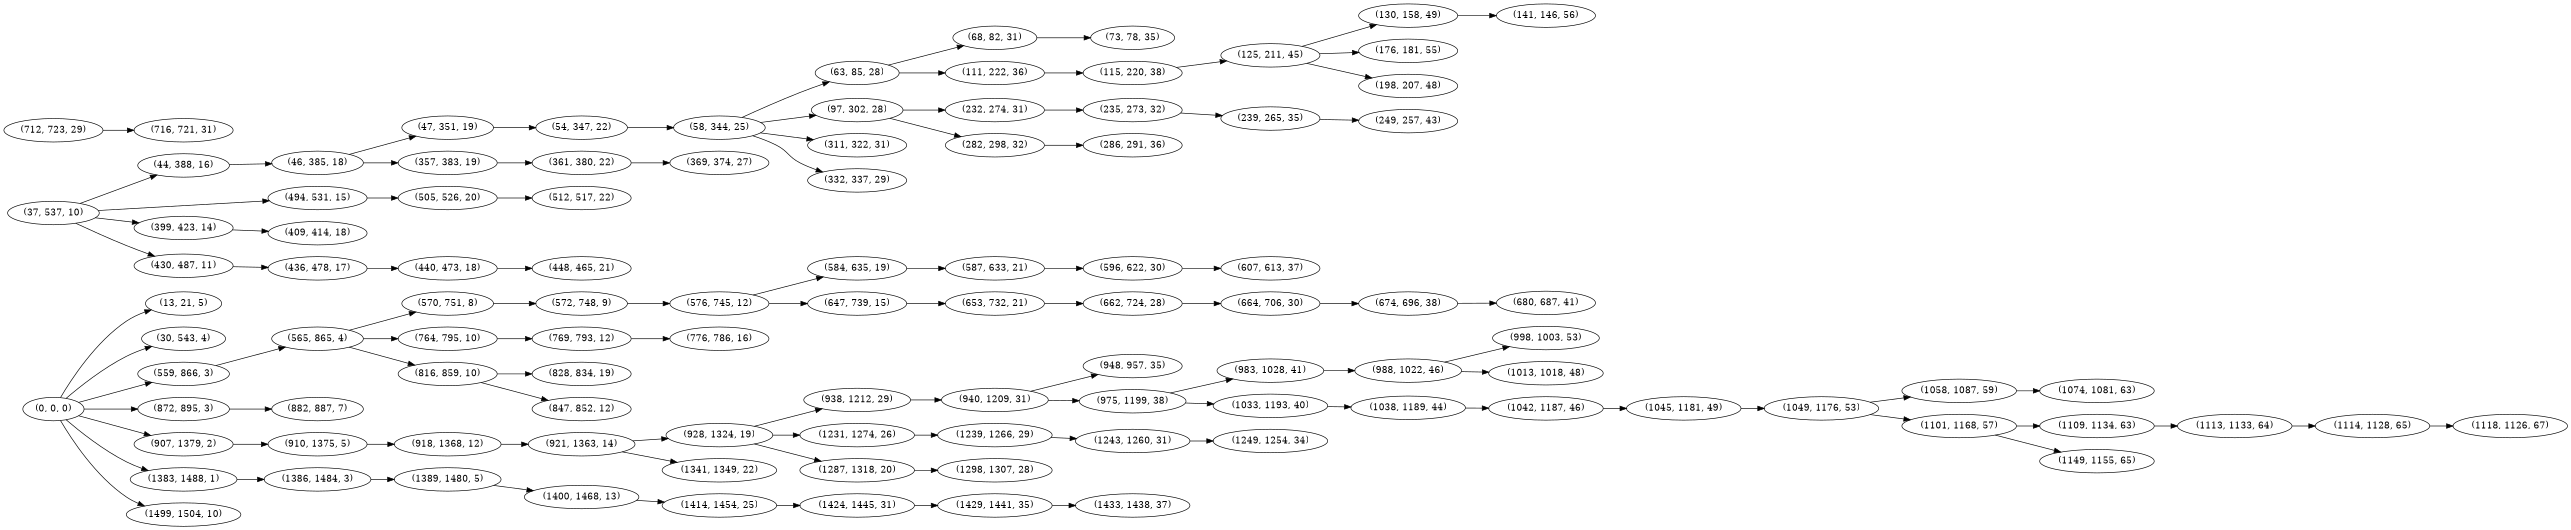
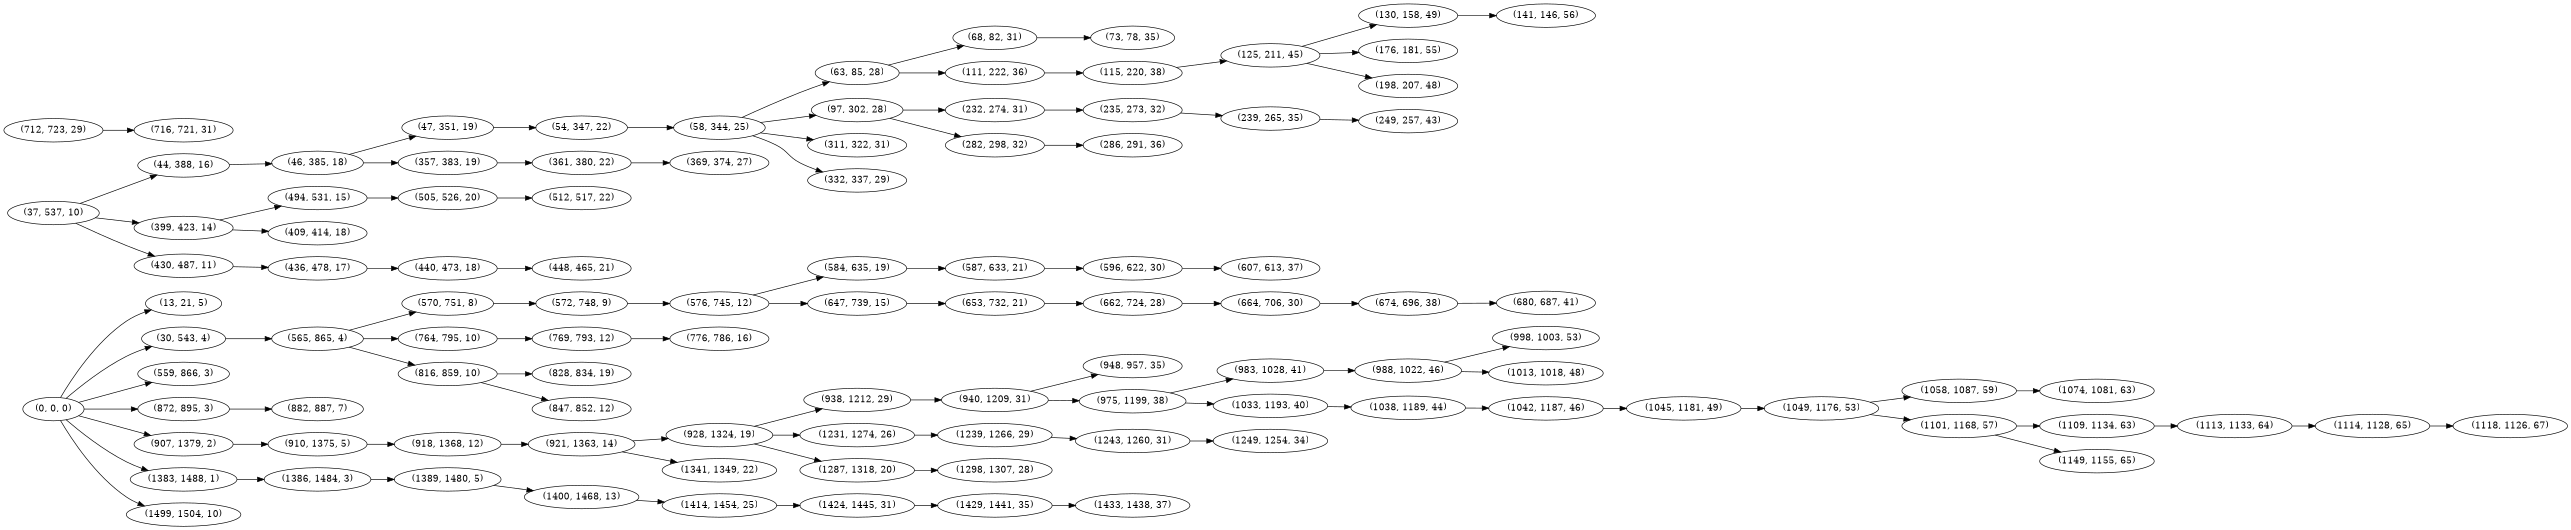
edge "(37, 537, 10)" -> "(494, 531, 15)": now "(399, 423, 14)" -> "(494, 531, 15)"
edge "(559, 866, 3)" -> "(565, 865, 4)": now "(30, 543, 4)" -> "(565, 865, 4)"
